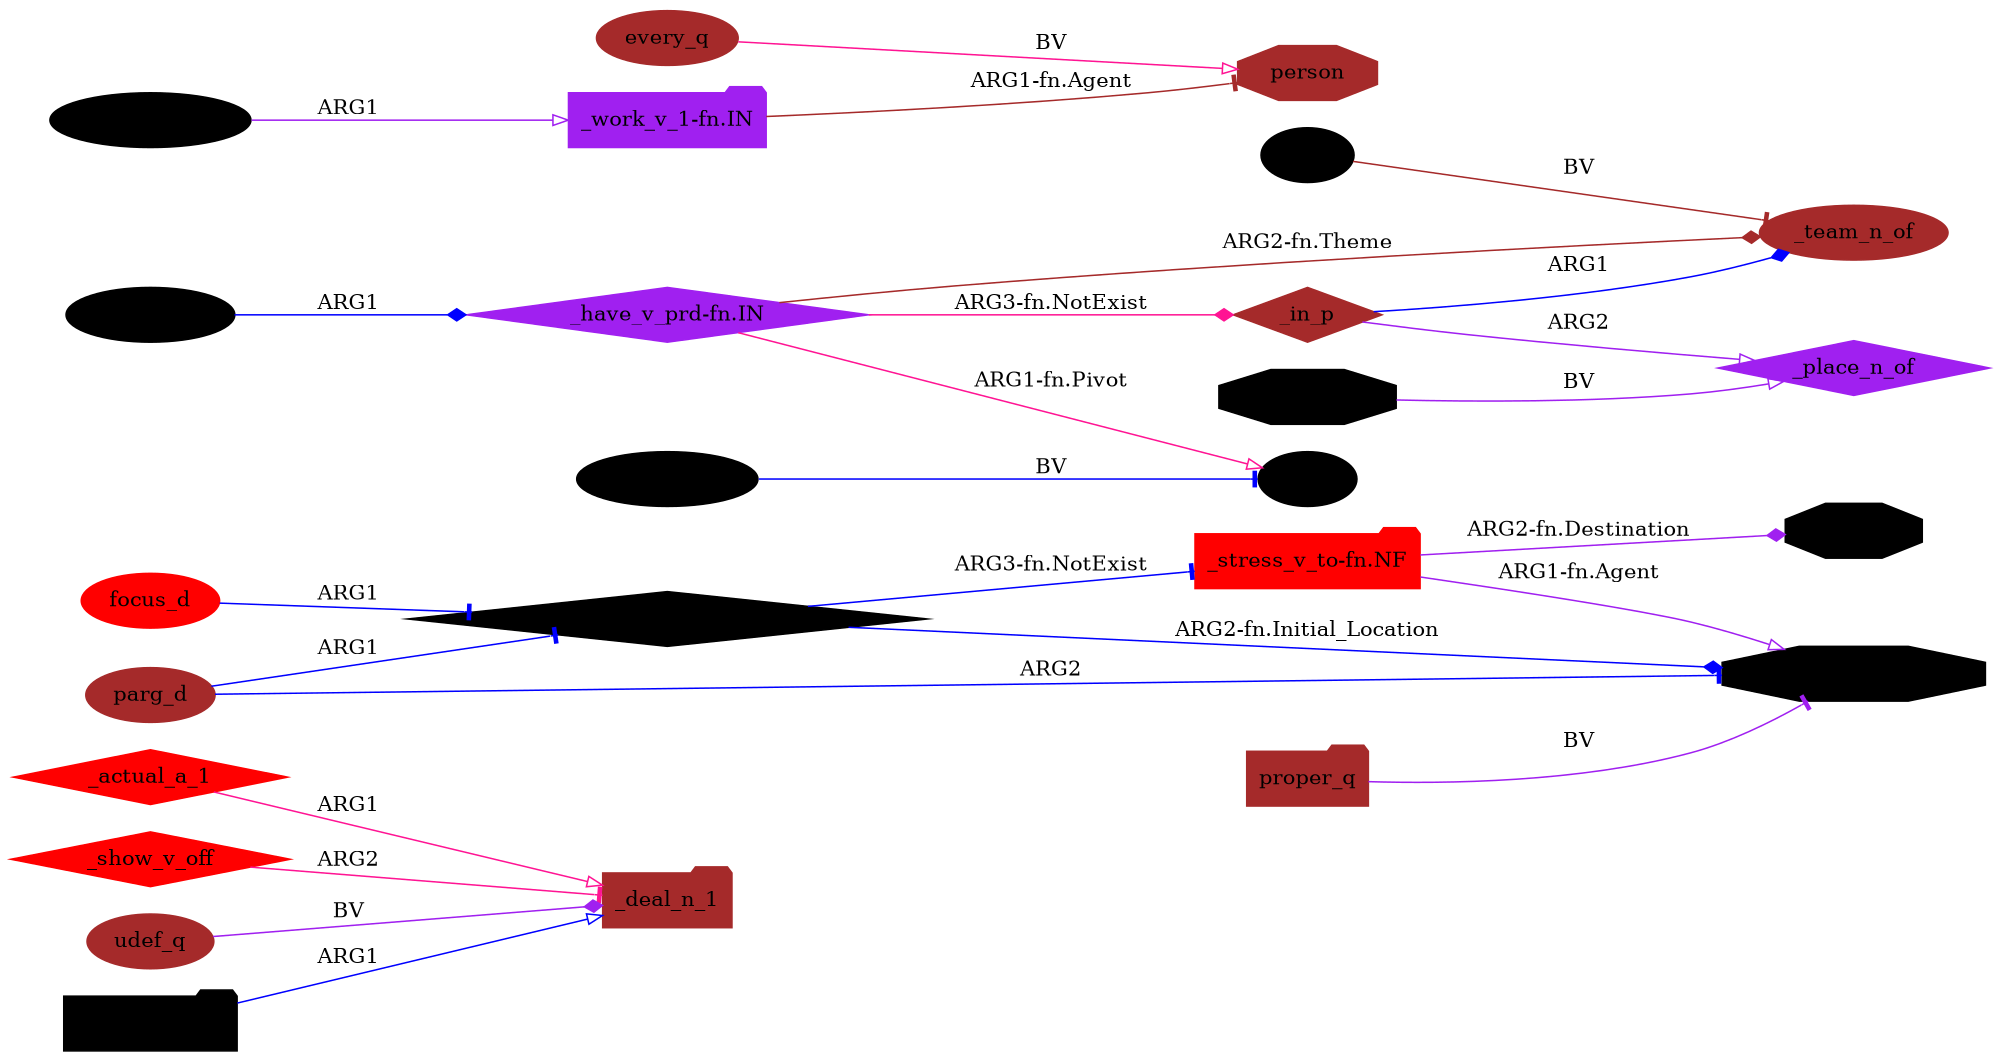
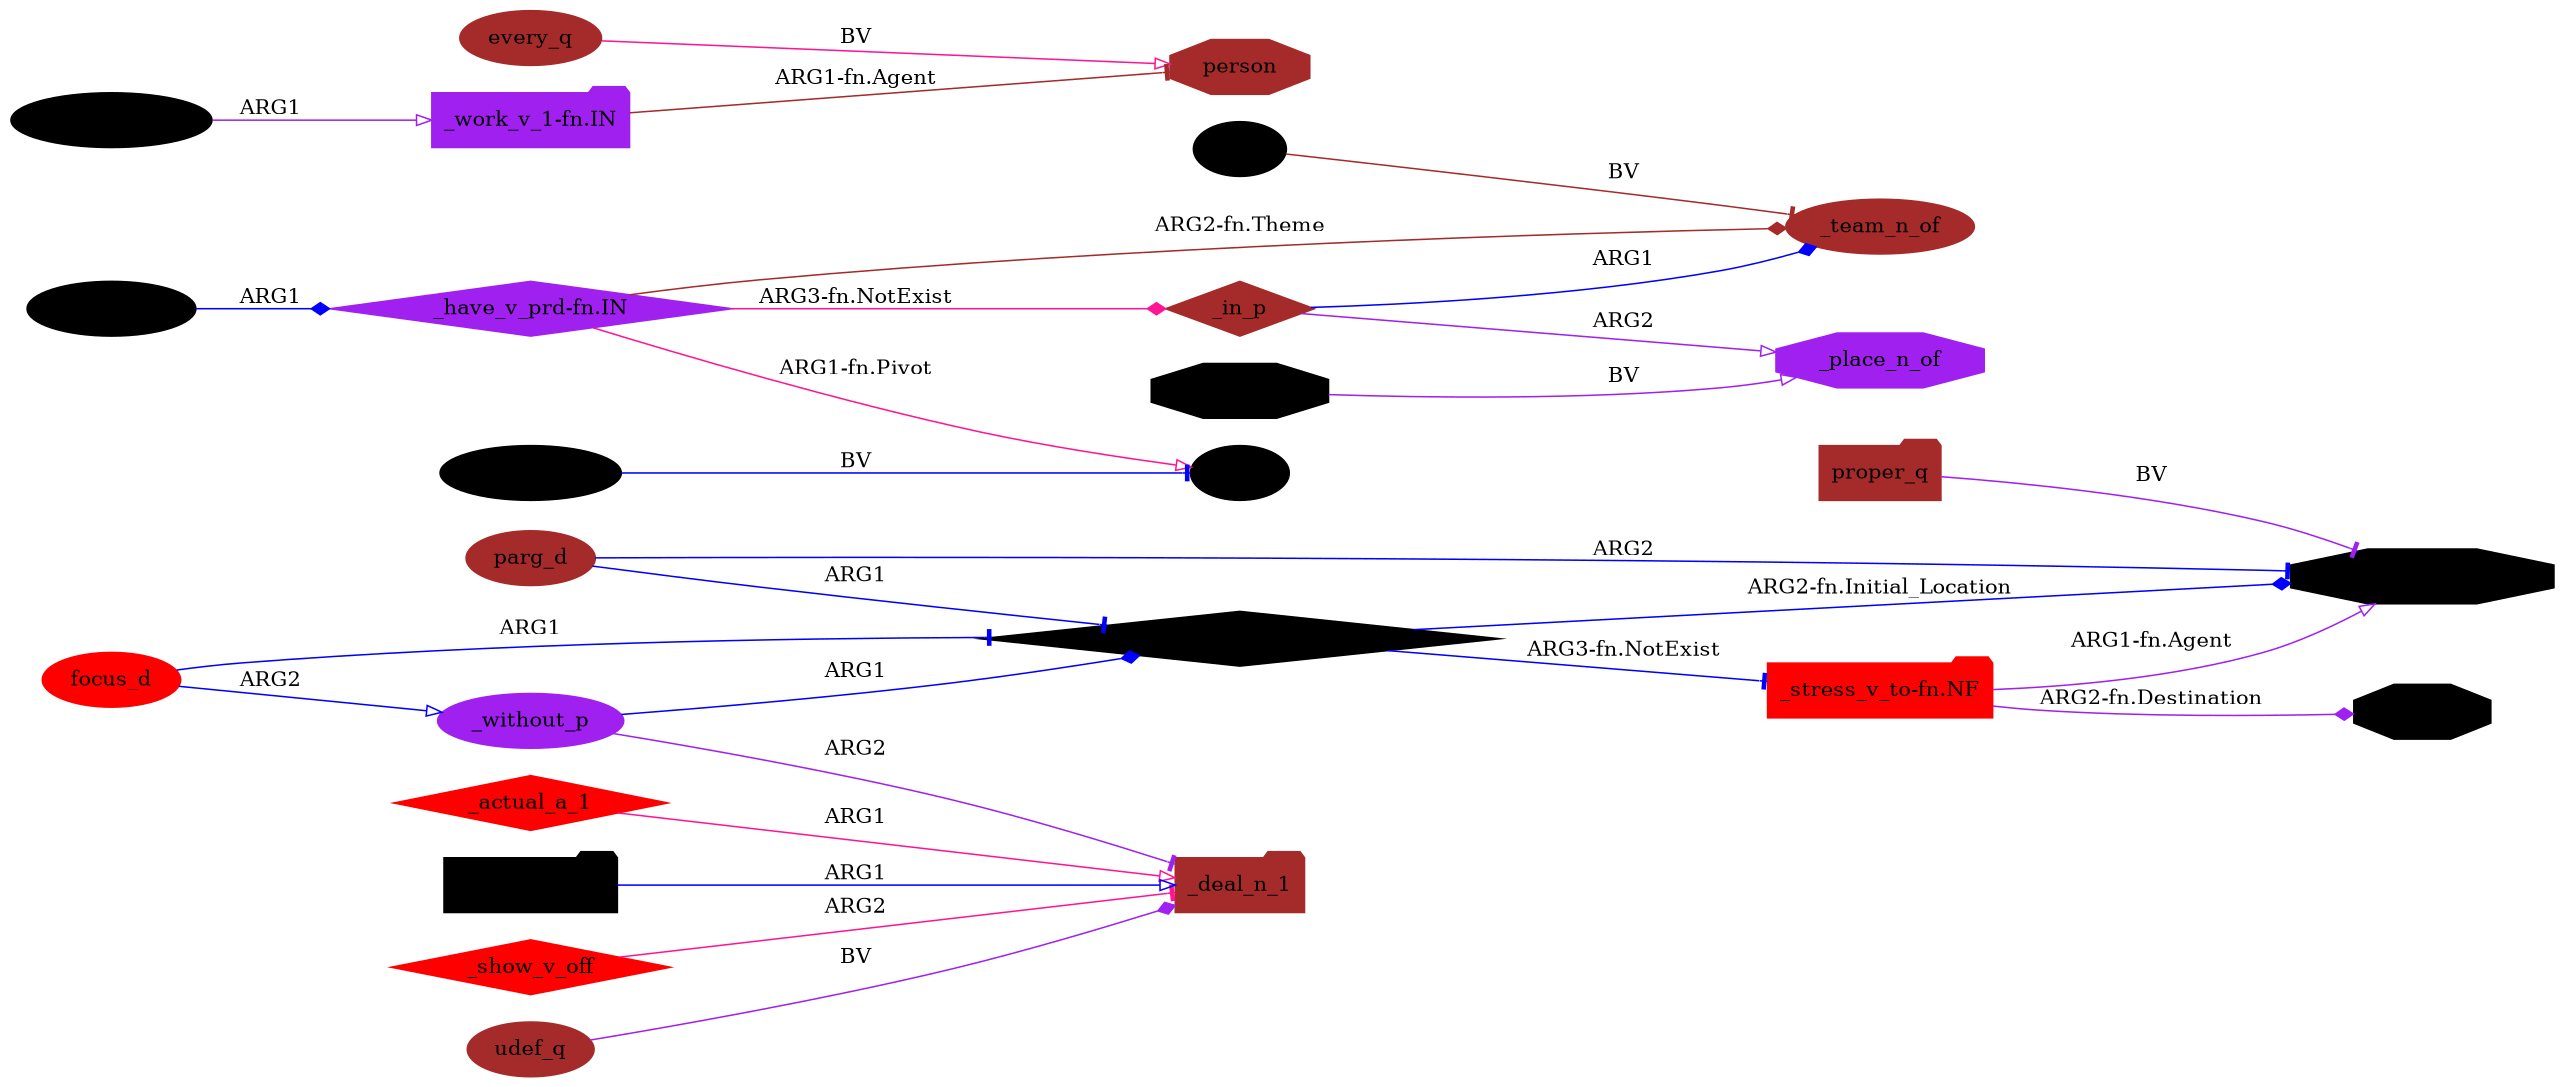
node "_place_n_of": shape diamond -> octagon
node "_without_p": added
